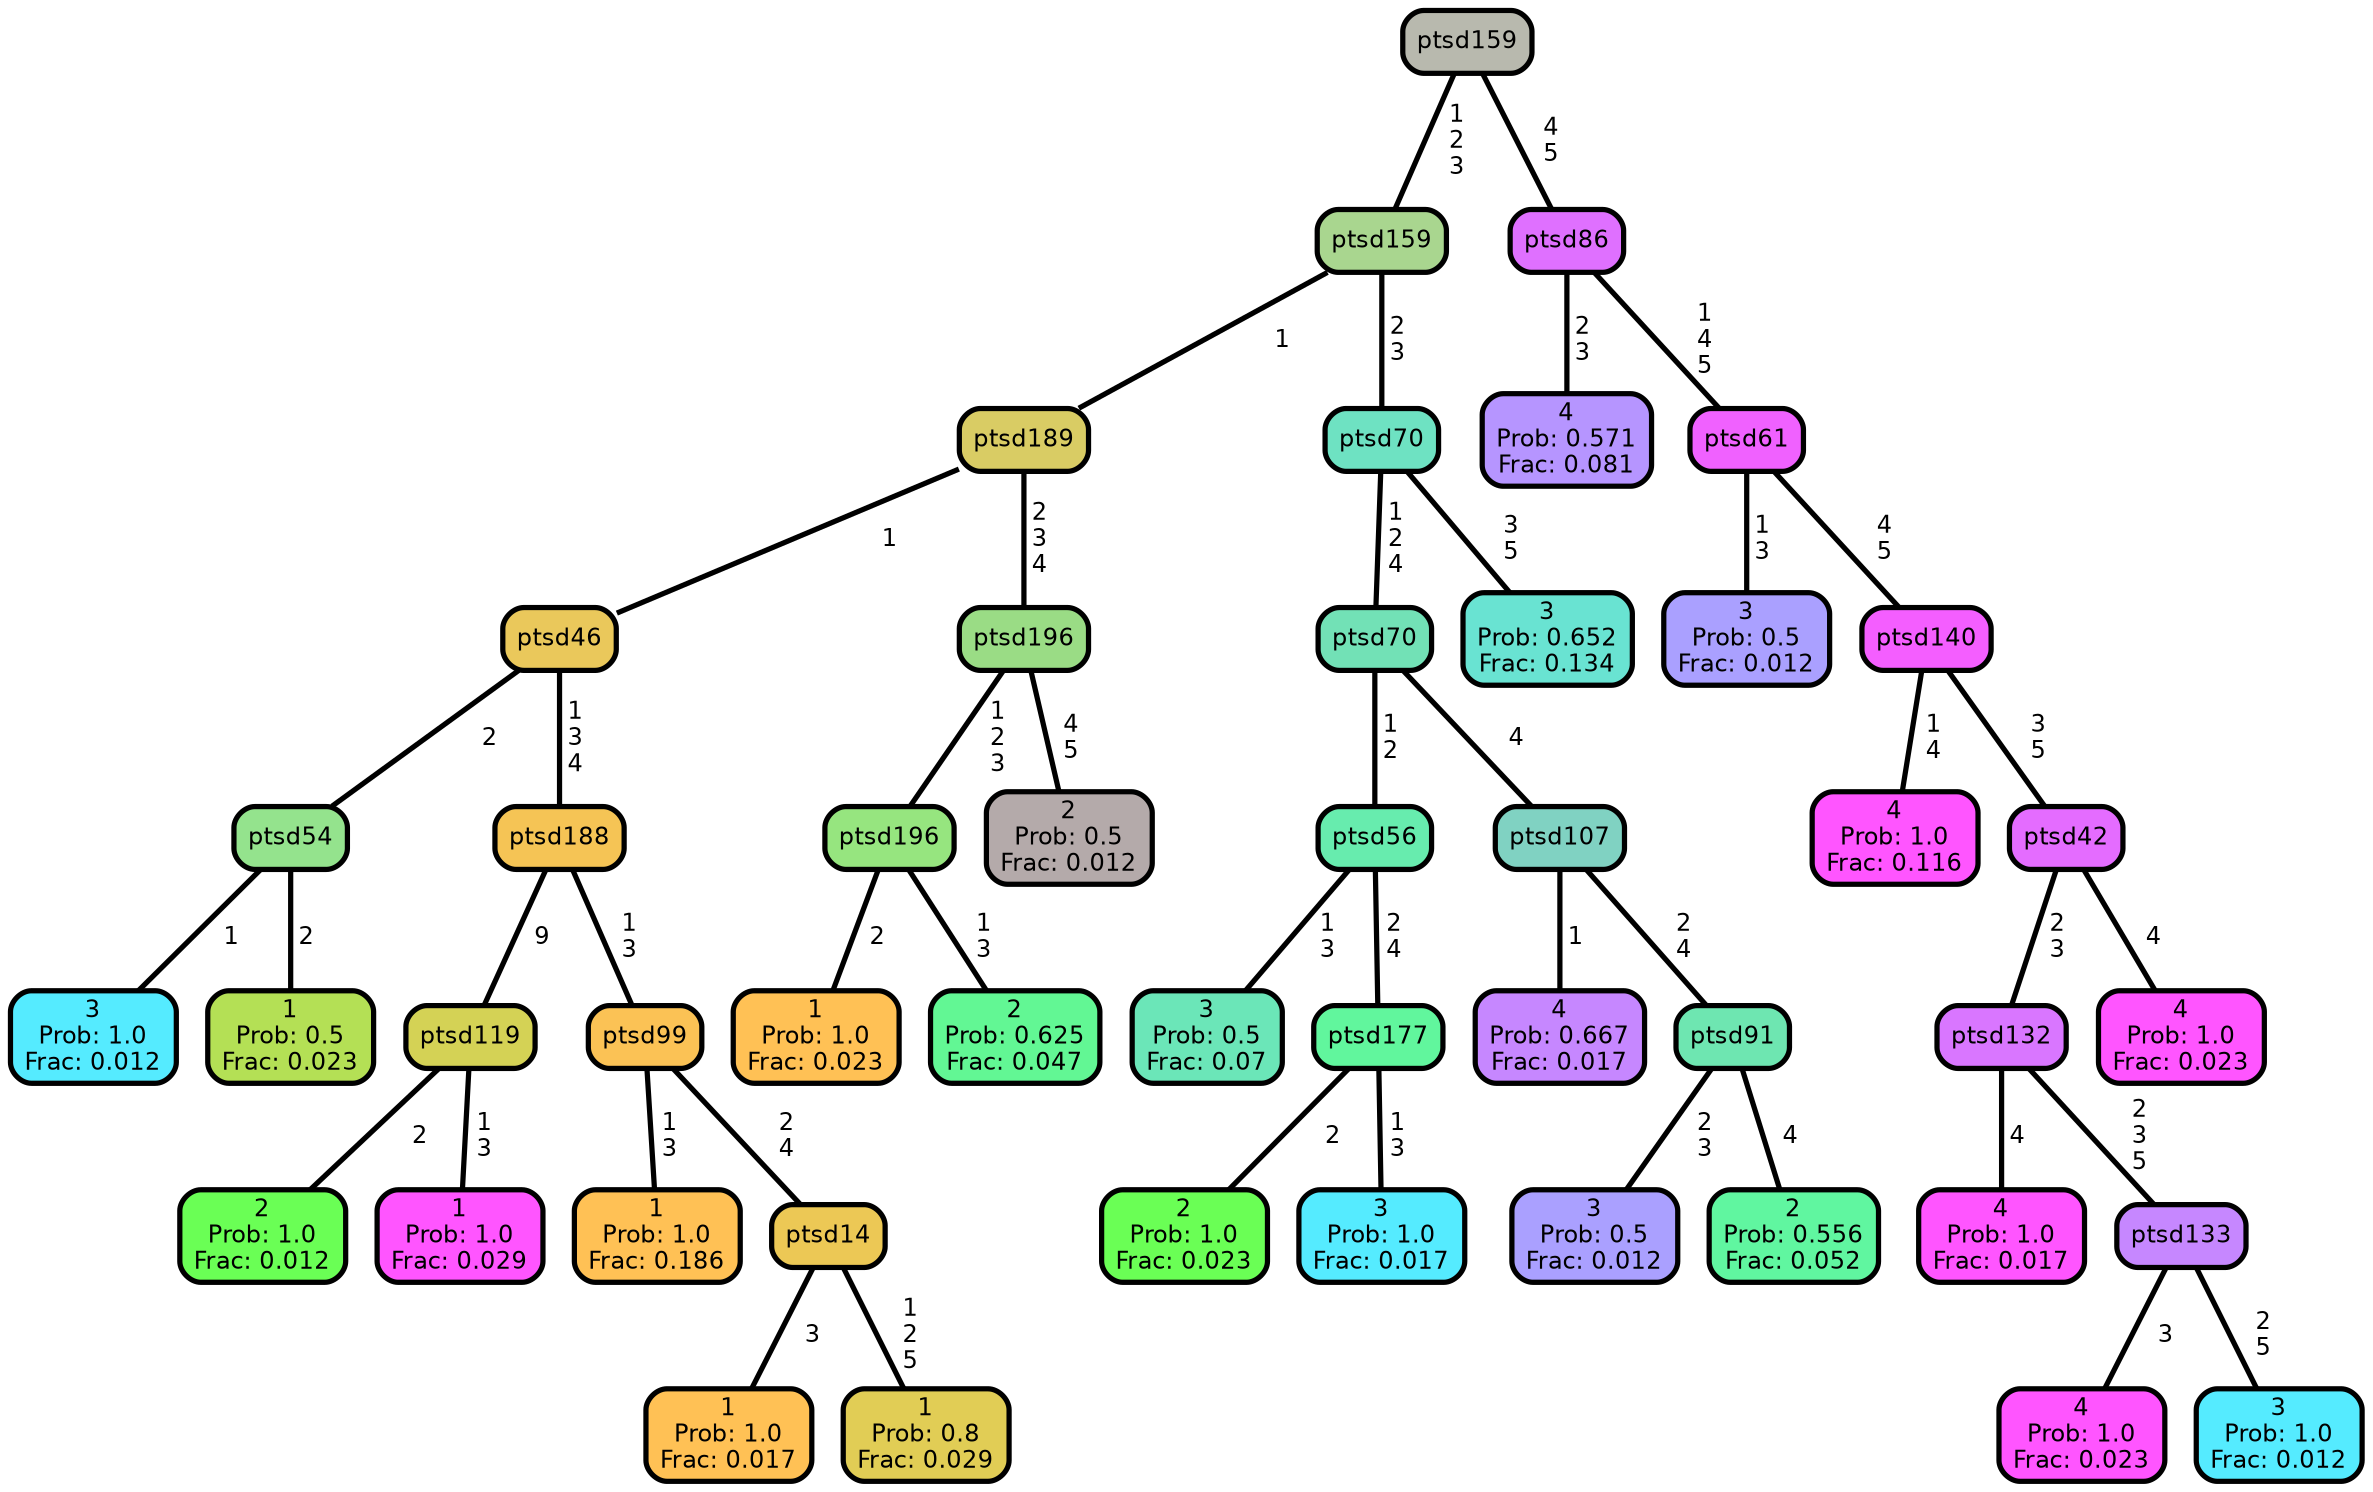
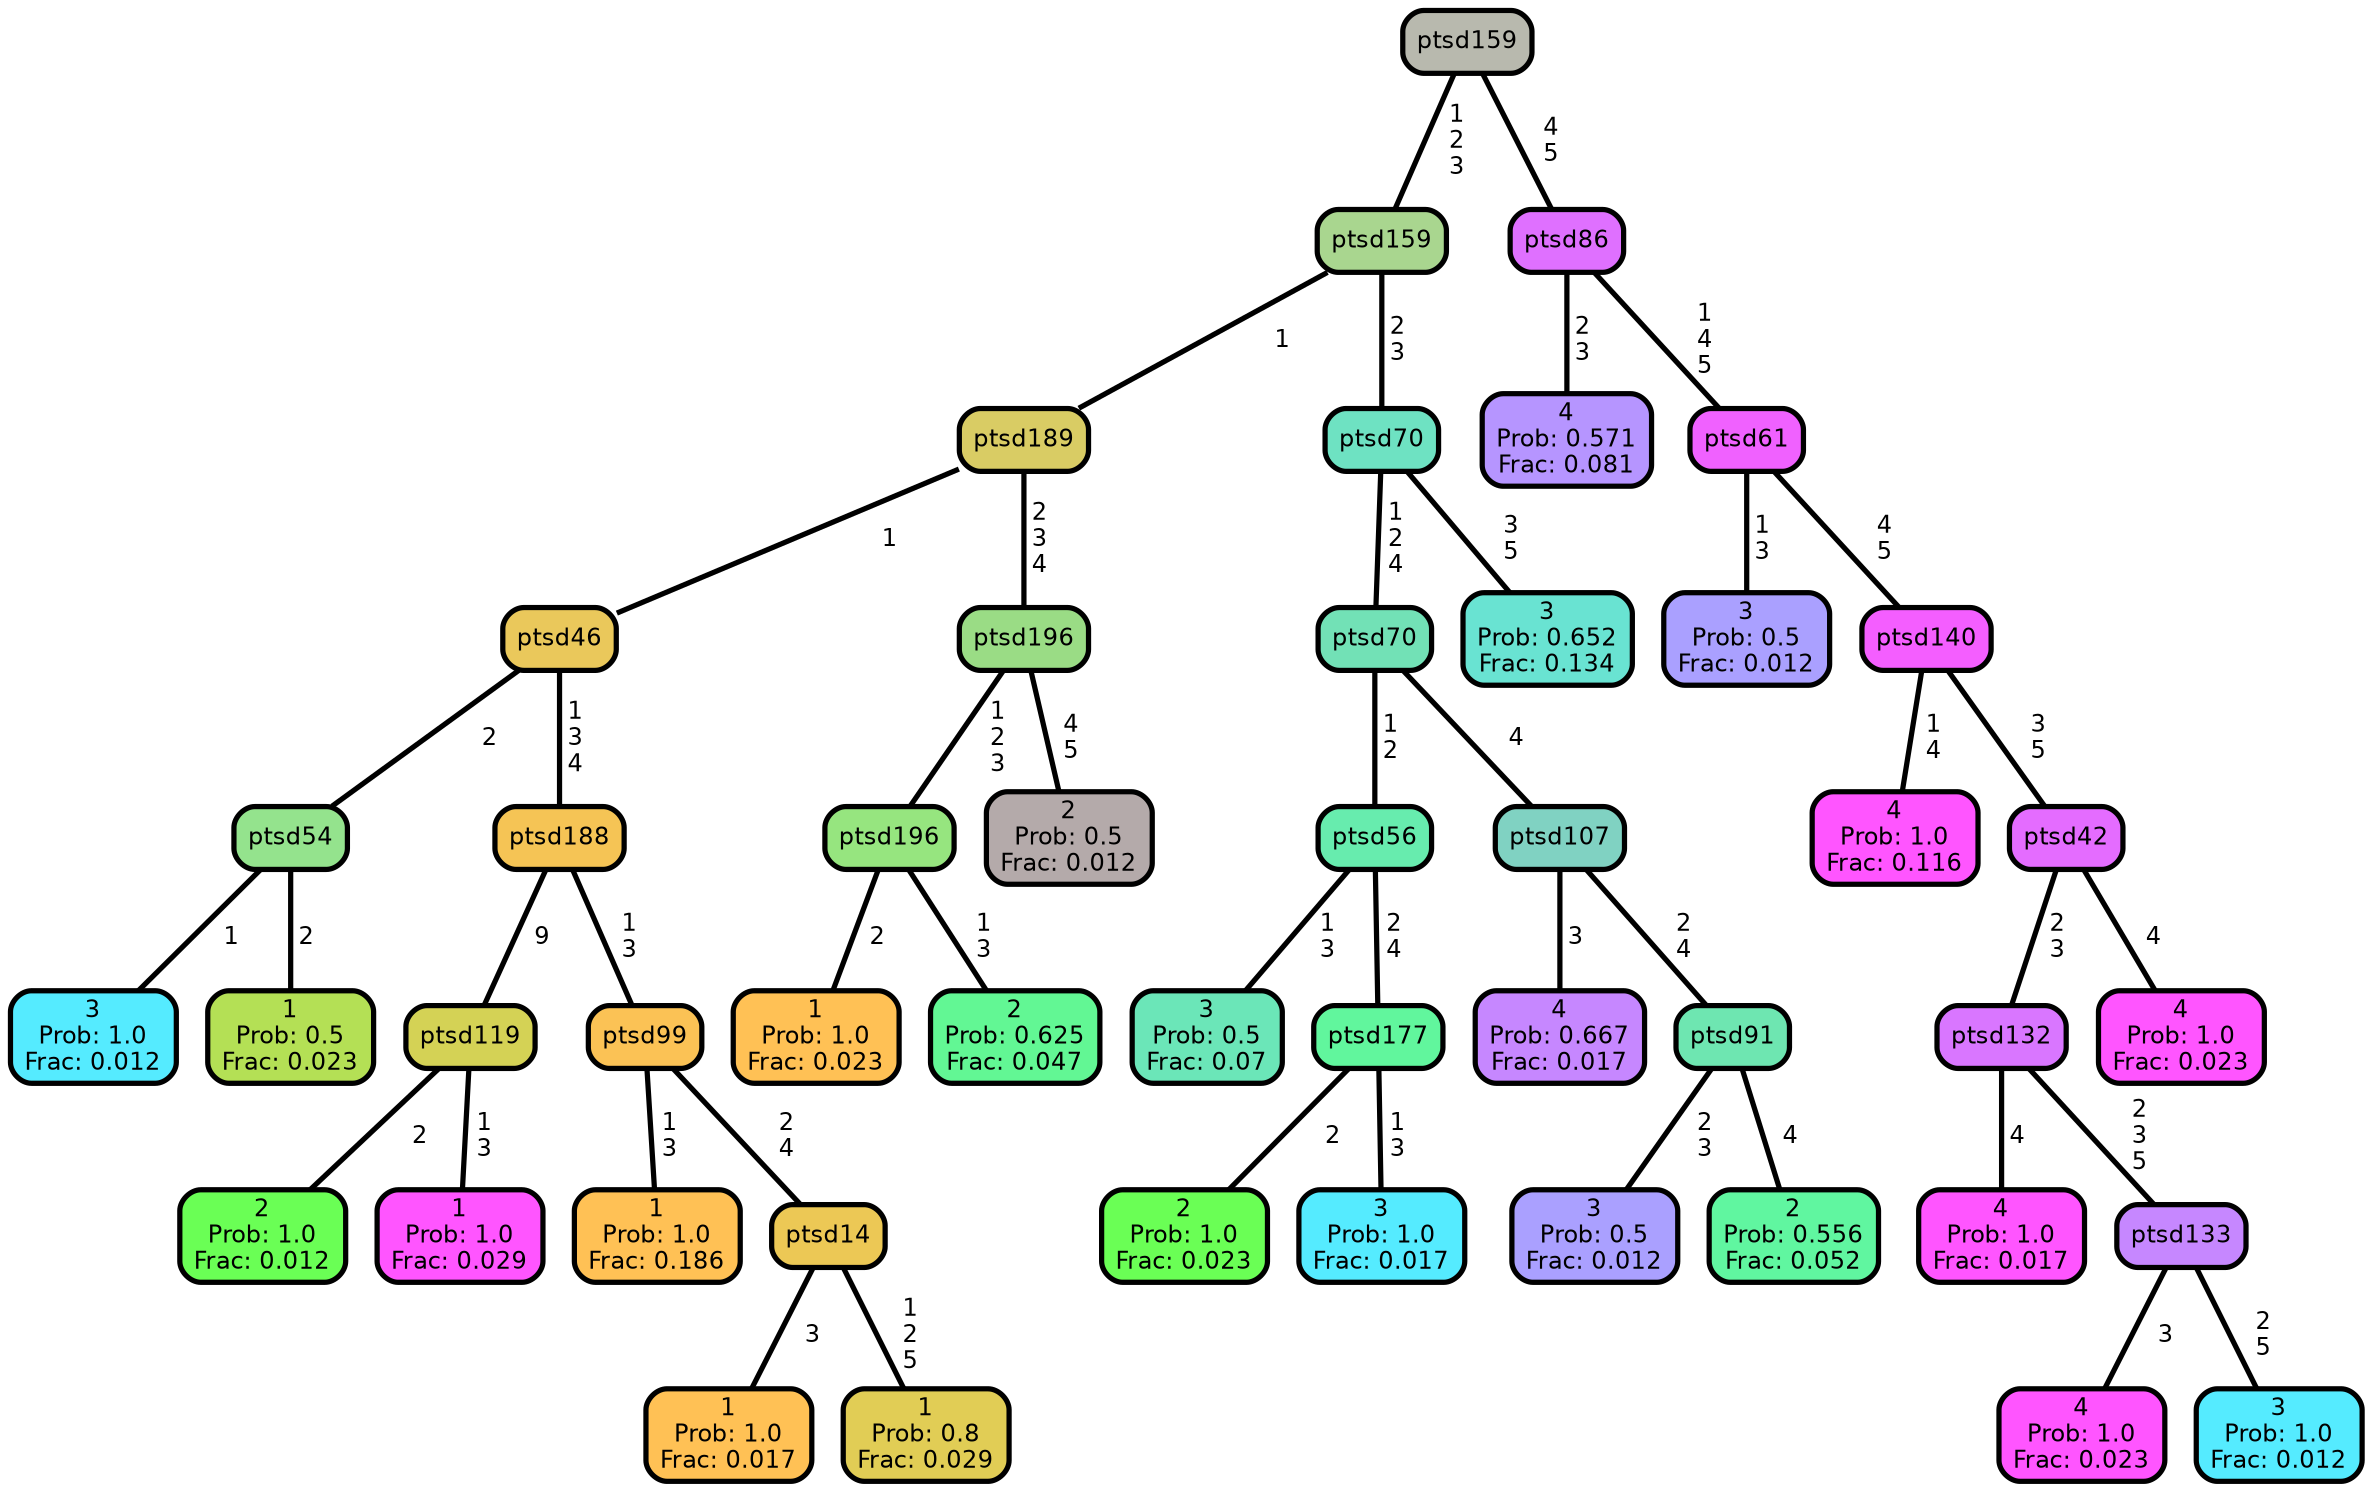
edge "ptsd107" -- "4 Prob: 0.667 Frac: 0.017": label " 1" -> " 3"
